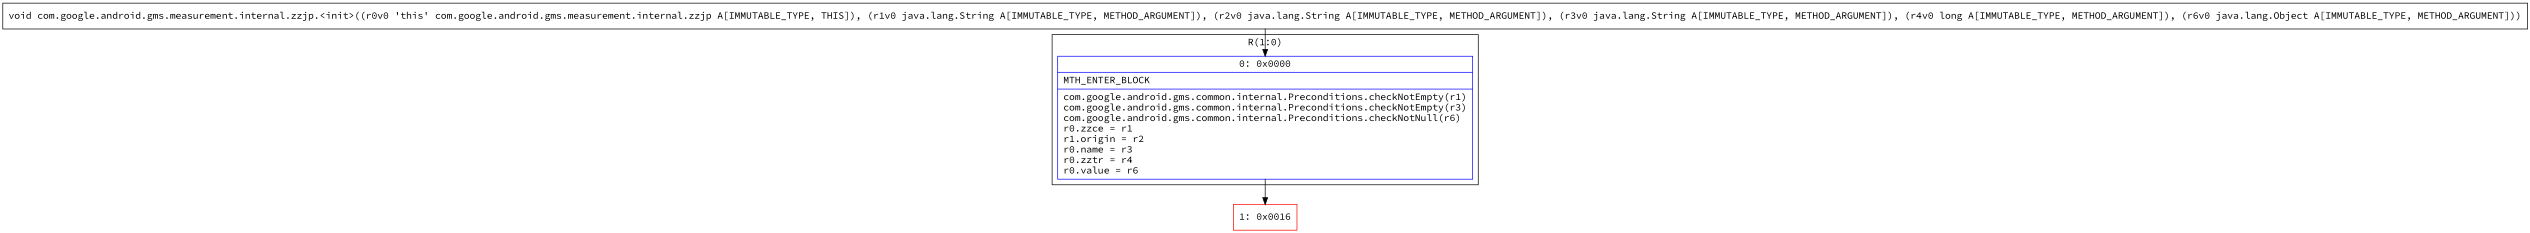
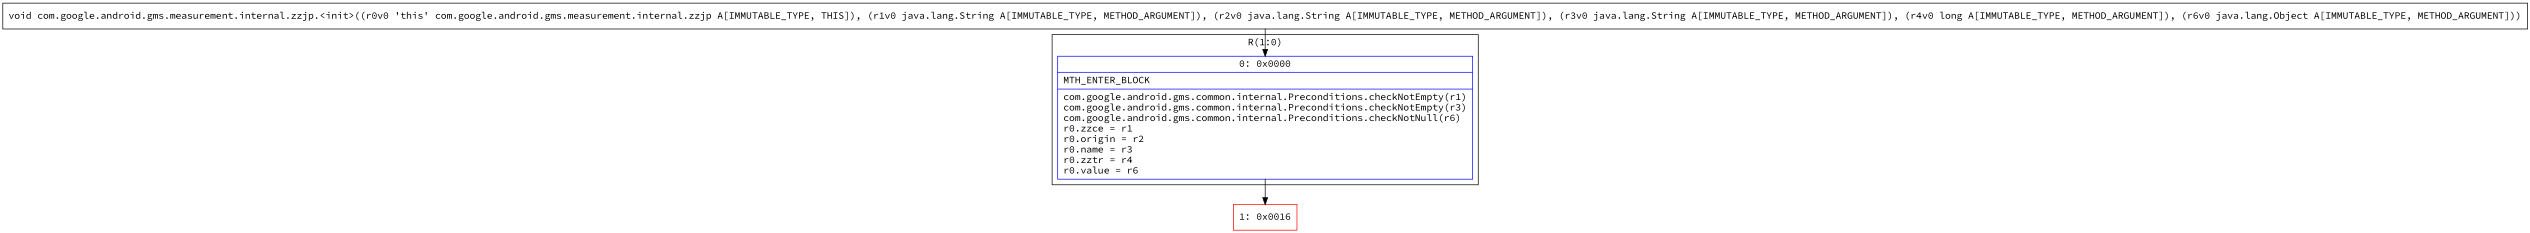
node "0: 0x0000": text "r1.origin = r2" -> "r0.origin = r2"
